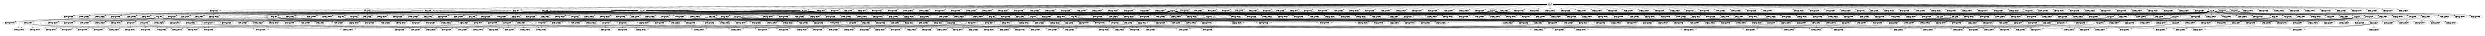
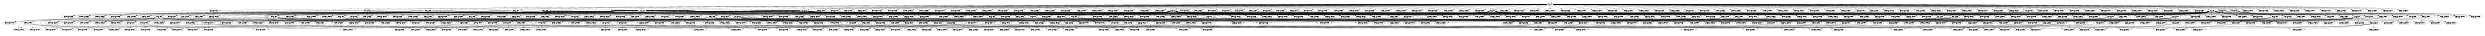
node "aabba = bbbab": added
node "bbaa = abbba": label "bbaa = abbba" -> "aaaab = abbba"
